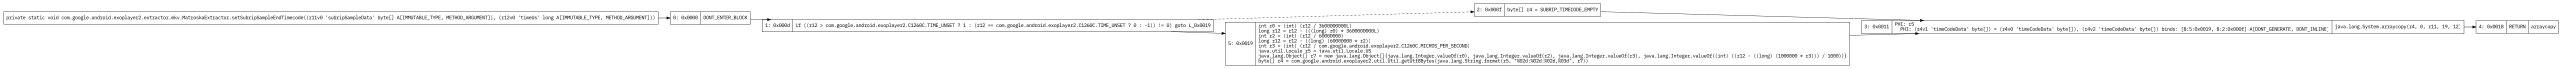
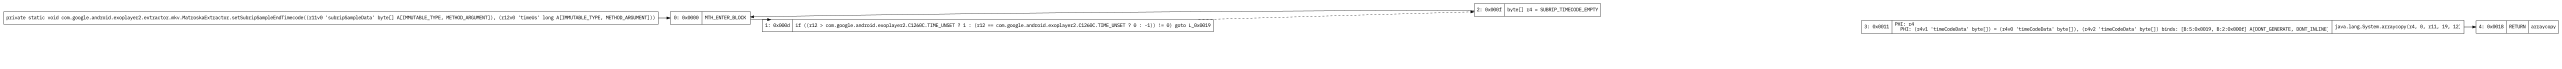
edge "2: 0x000f" -> "3: 0x0011": now "2: 0x000f" -> "0: 0x0000"
node "0: 0x0000": text "DONT_ENTER_BLOCK" -> "MTH_ENTER_BLOCK"
node "3: 0x0011": text "PHI: r5" -> "PHI: r4"
node "5: 0x0019": removed
